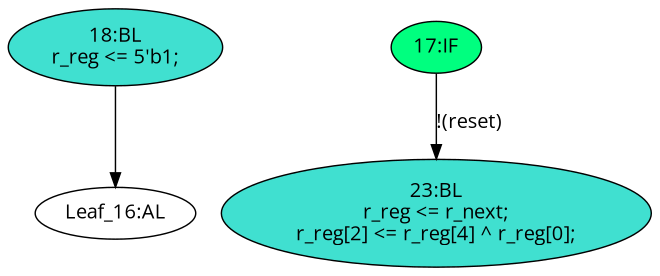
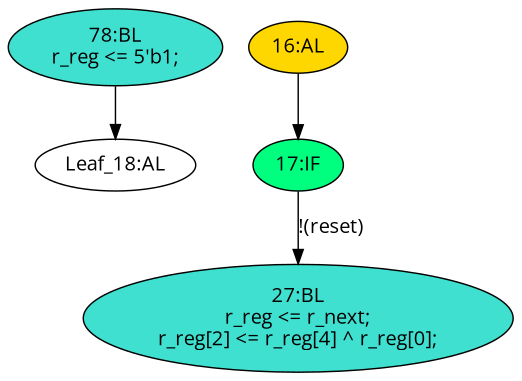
node "18:BL r_reg <= 5'b1;": label "18:BL r_reg <= 5'b1;" -> "78:BL r_reg <= 5'b1;"
node "16:AL": added
node "Leaf_16:AL": label "Leaf_16:AL" -> "Leaf_18:AL"
node "23:BL r_reg <= r_next; r_reg[2] <= r_reg[4] ^ r_reg[0];": label "23:BL r_reg <= r_next; r_reg[2] <= r_reg[4] ^ r_reg[0];" -> "27:BL r_reg <= r_next; r_reg[2] <= r_reg[4] ^ r_reg[0];"
